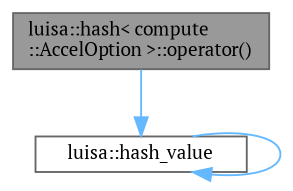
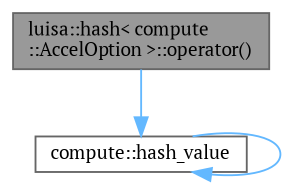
node "luisa::hash_value": label "luisa::hash_value" -> "compute::hash_value"
